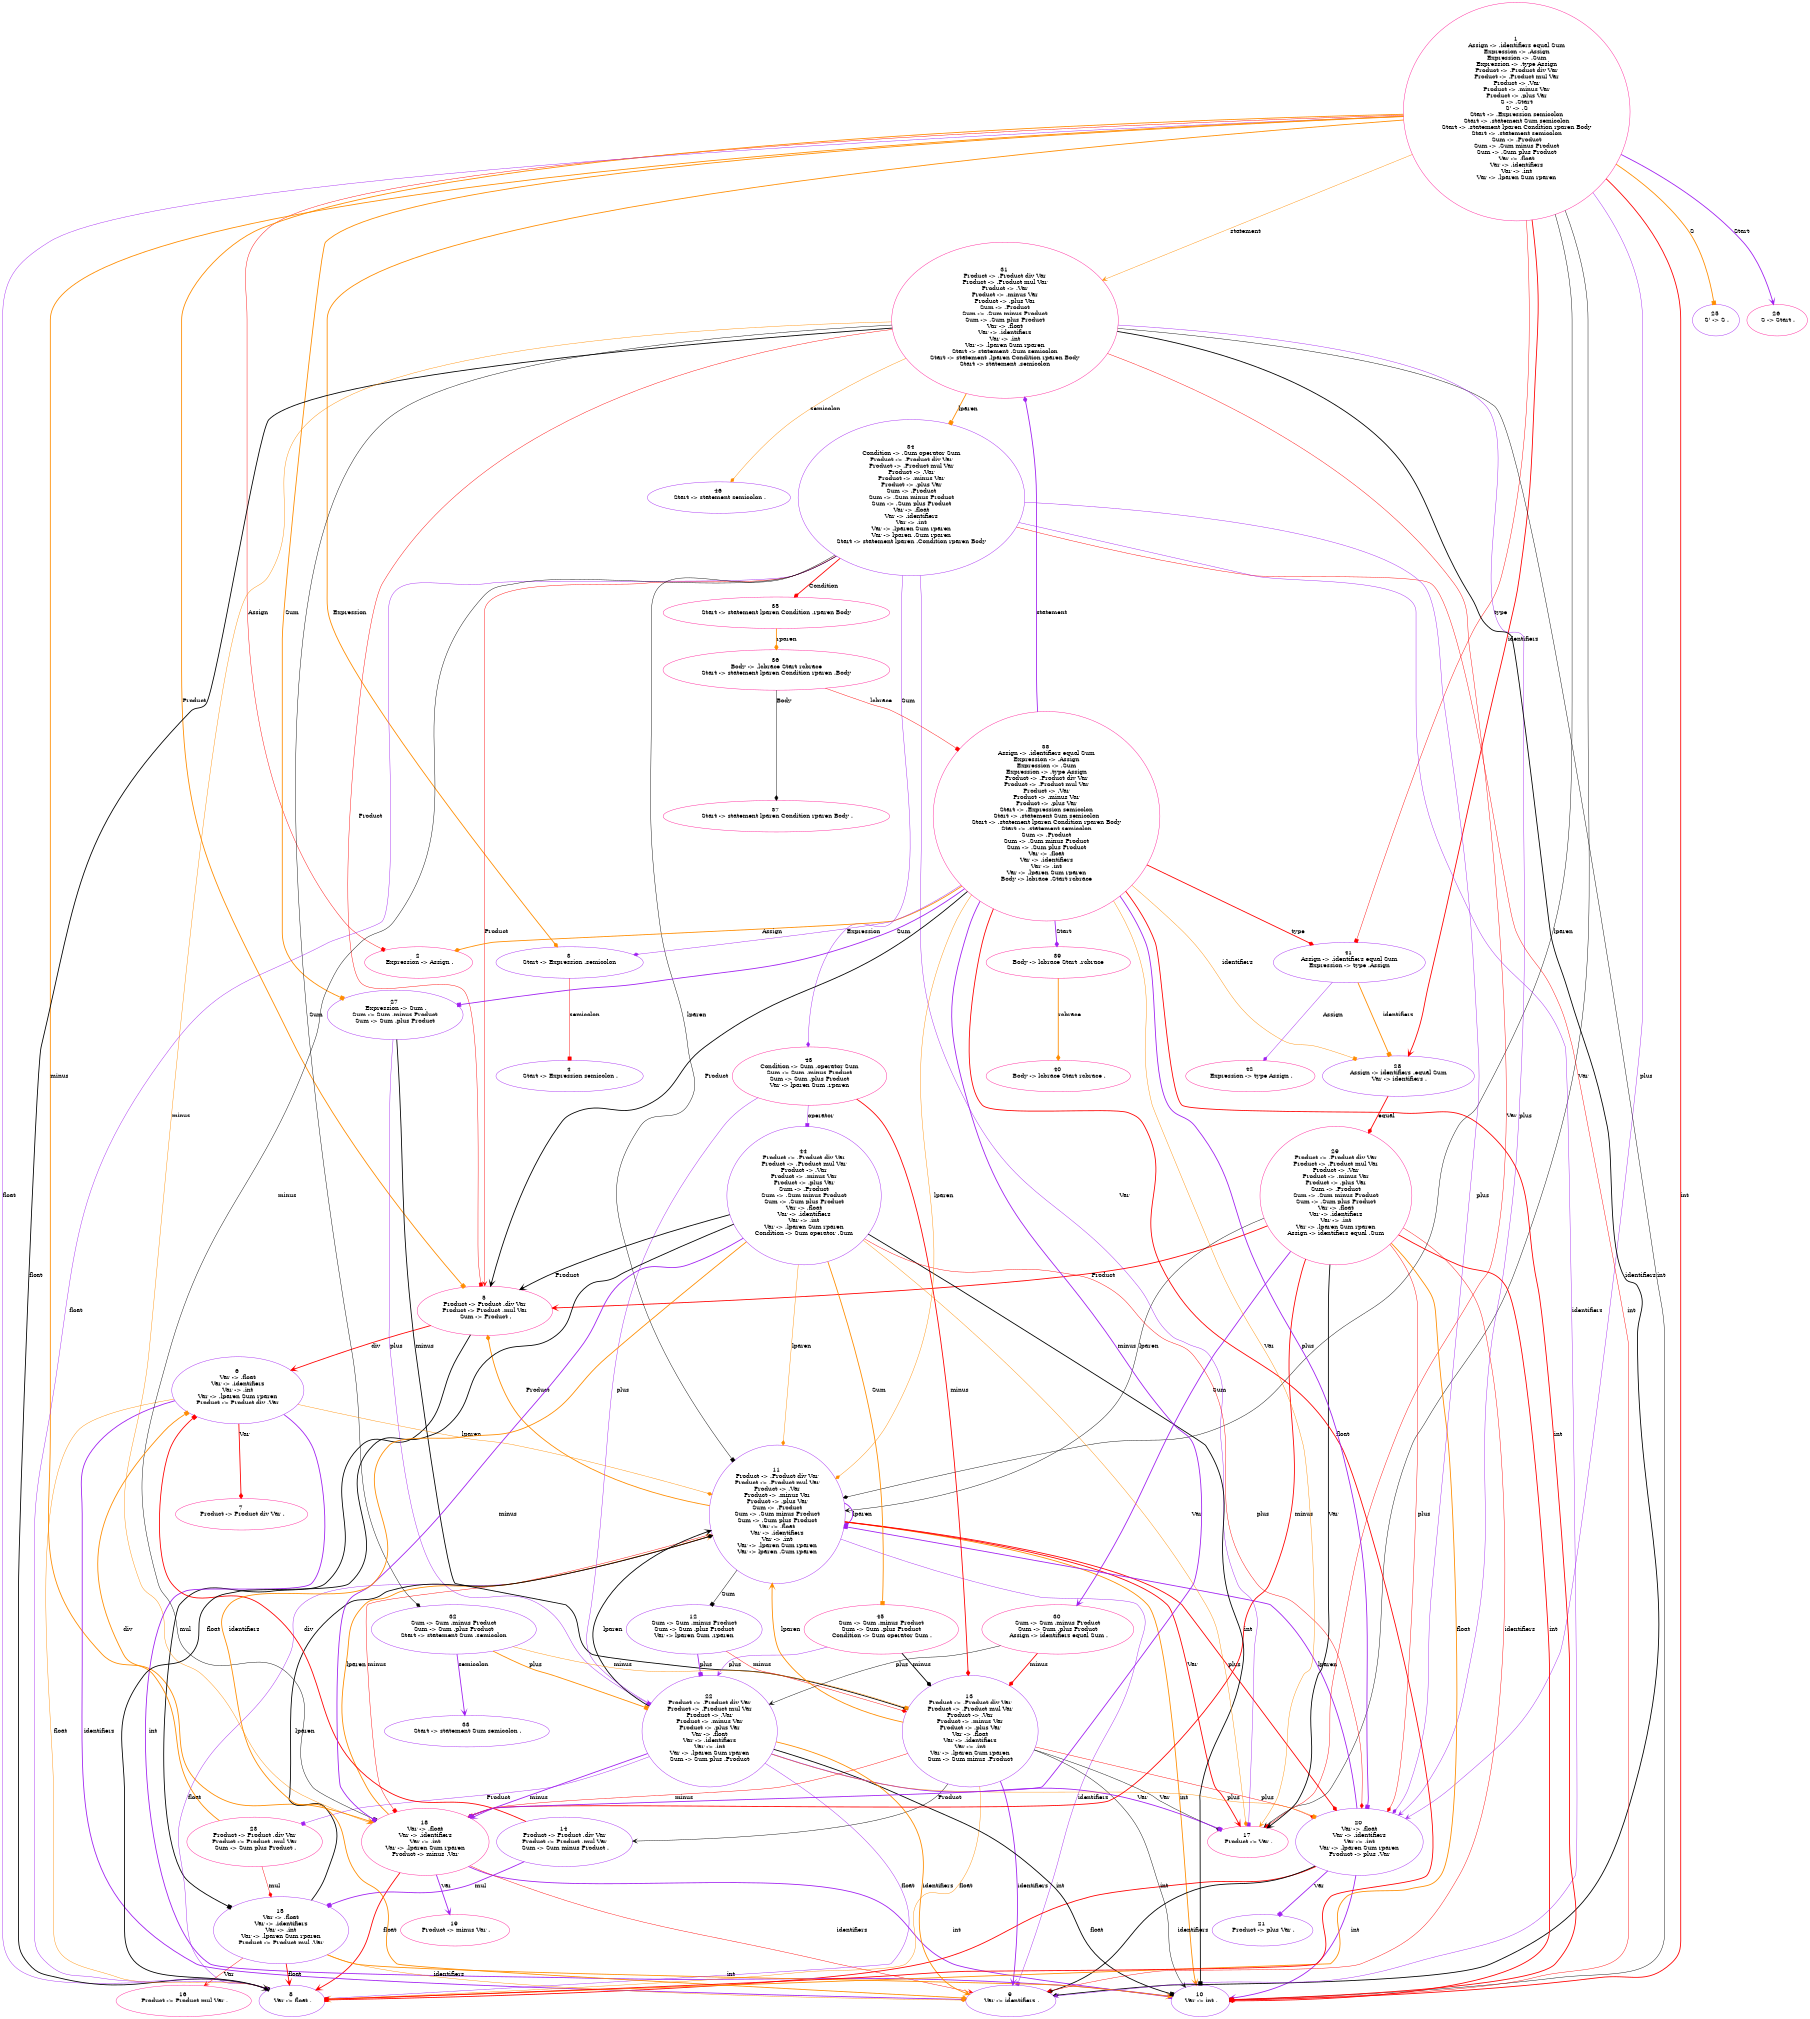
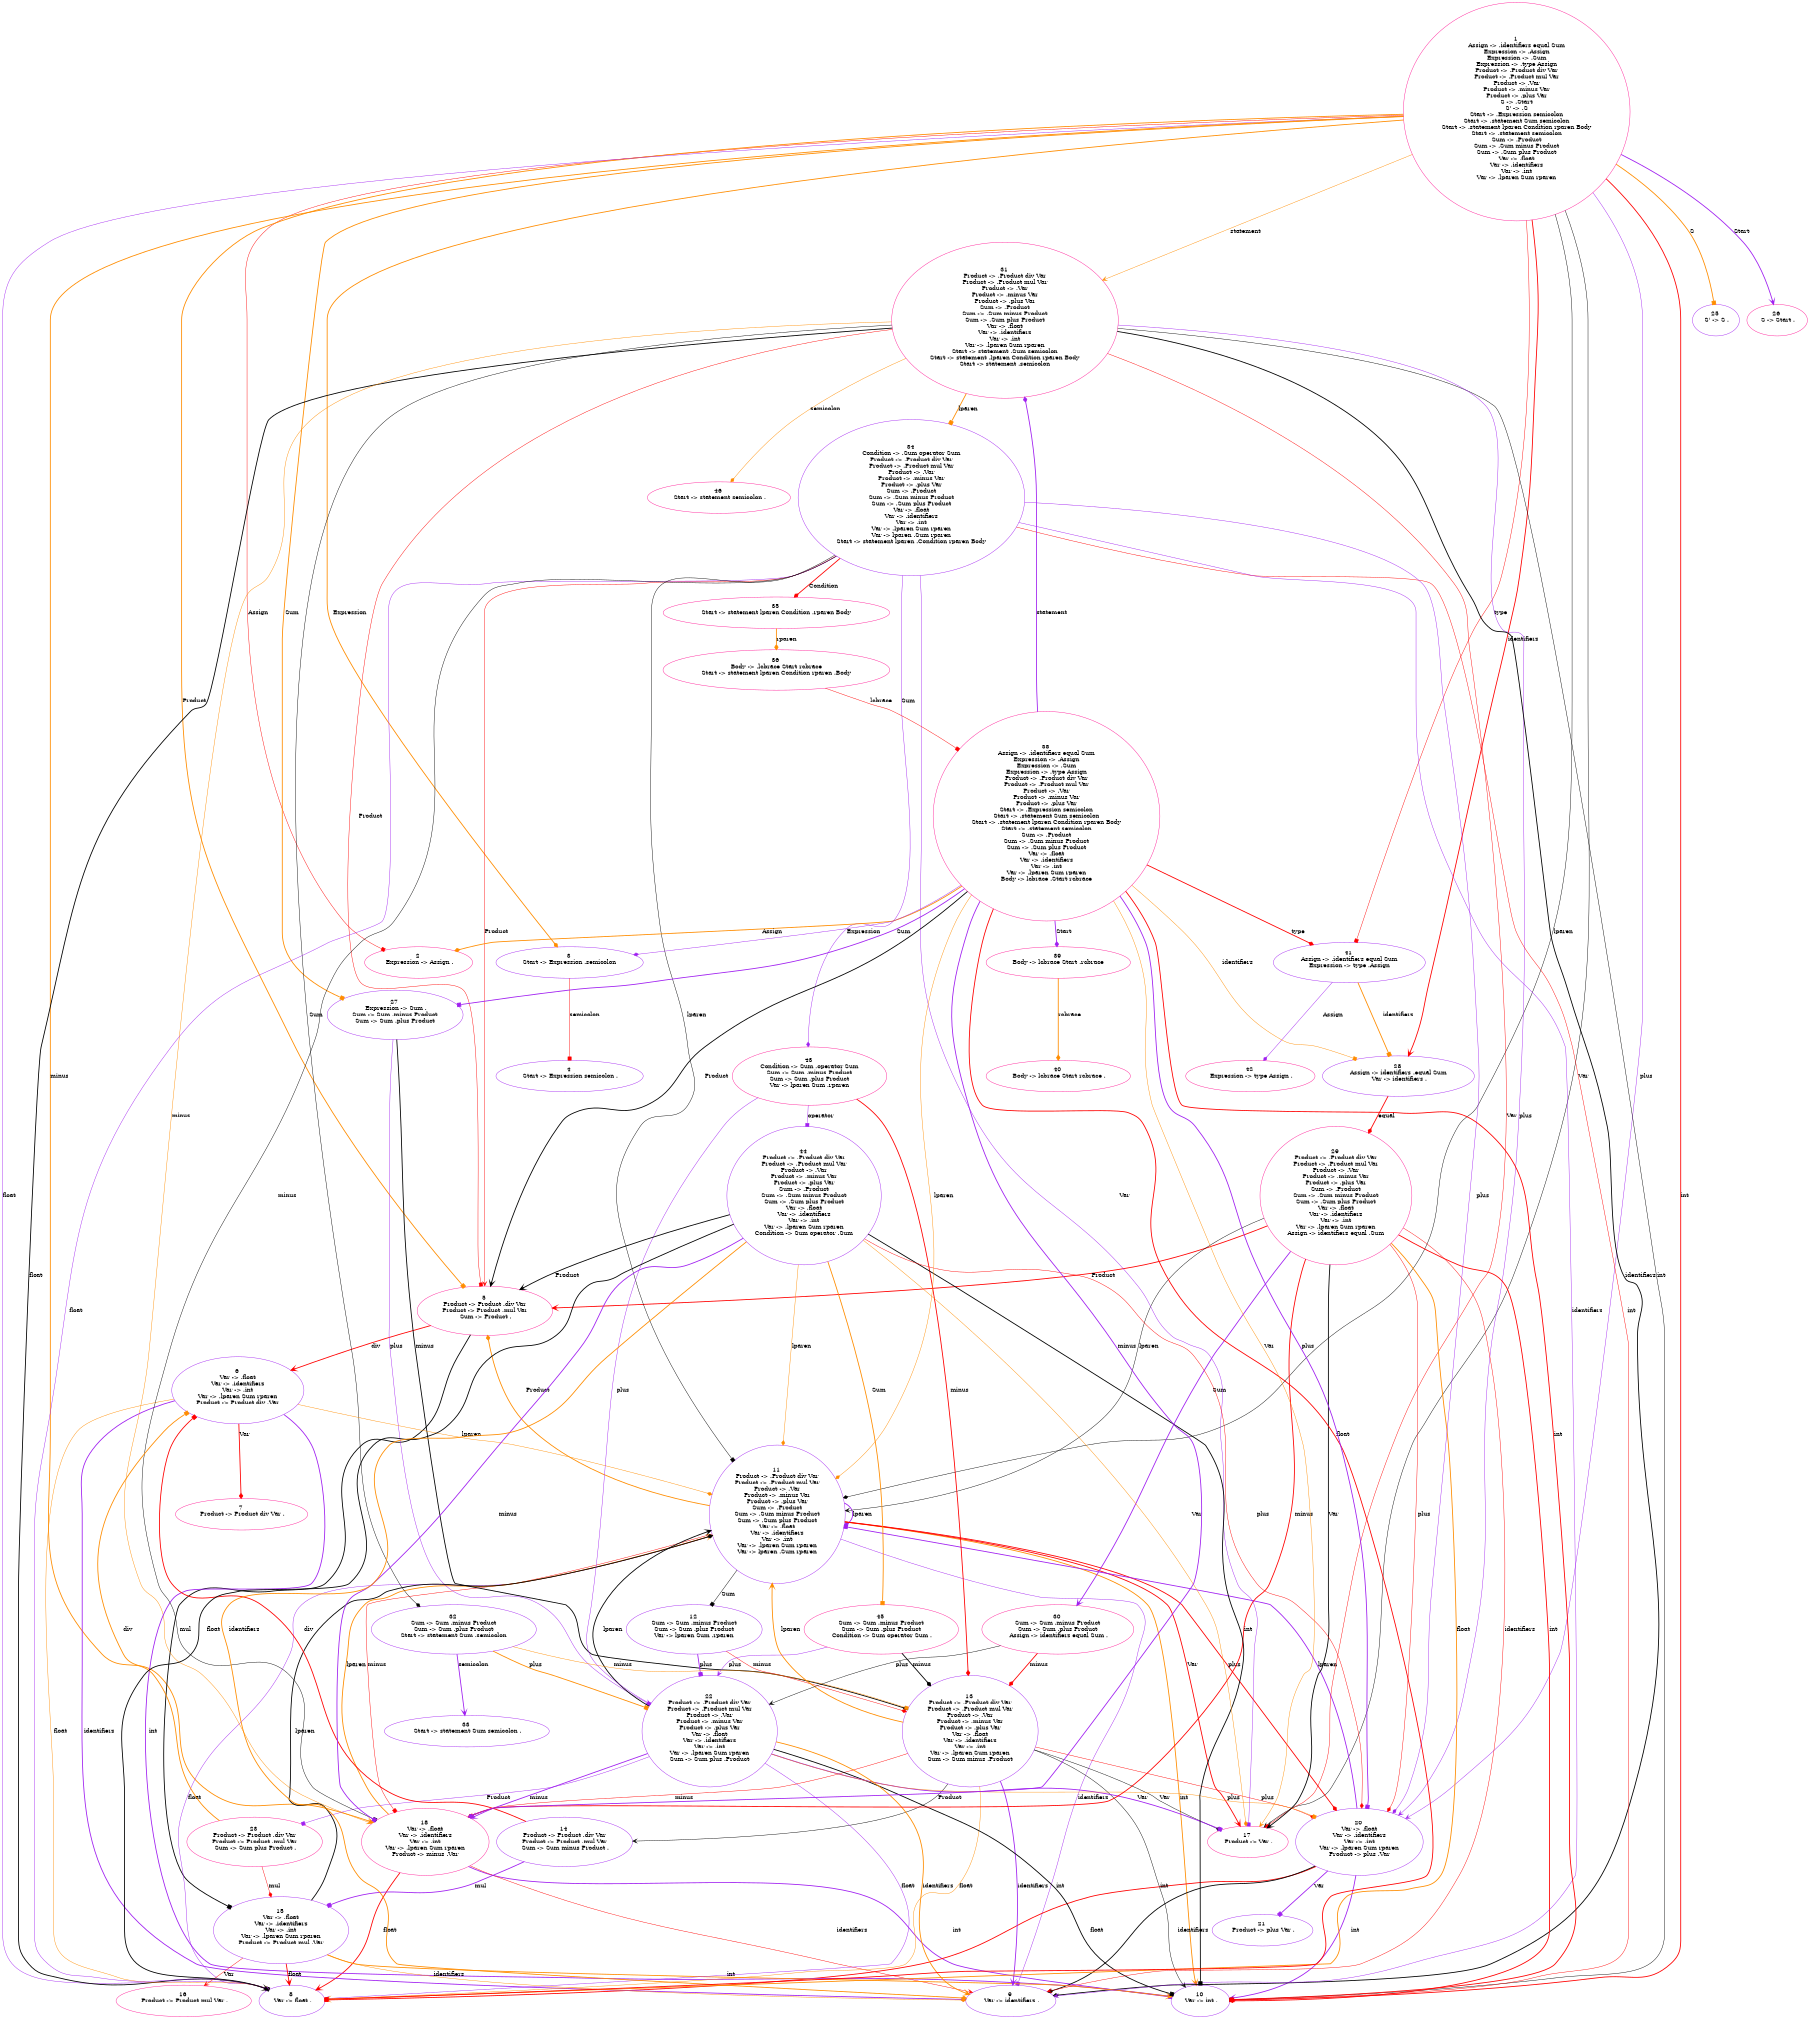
node "46 Start -> statement semicolon .": color purple -> deeppink
node "37 Start -> statement lparen Condition rparen Body .": removed
node "19 Product -> minus Var .": removed
